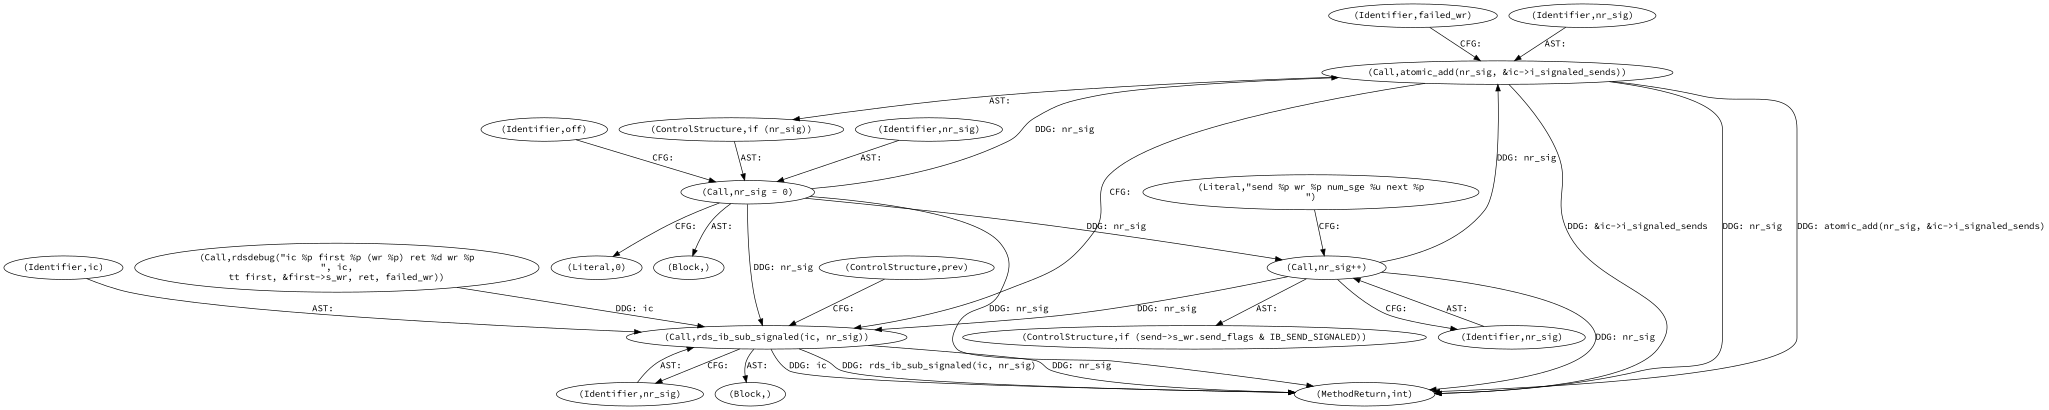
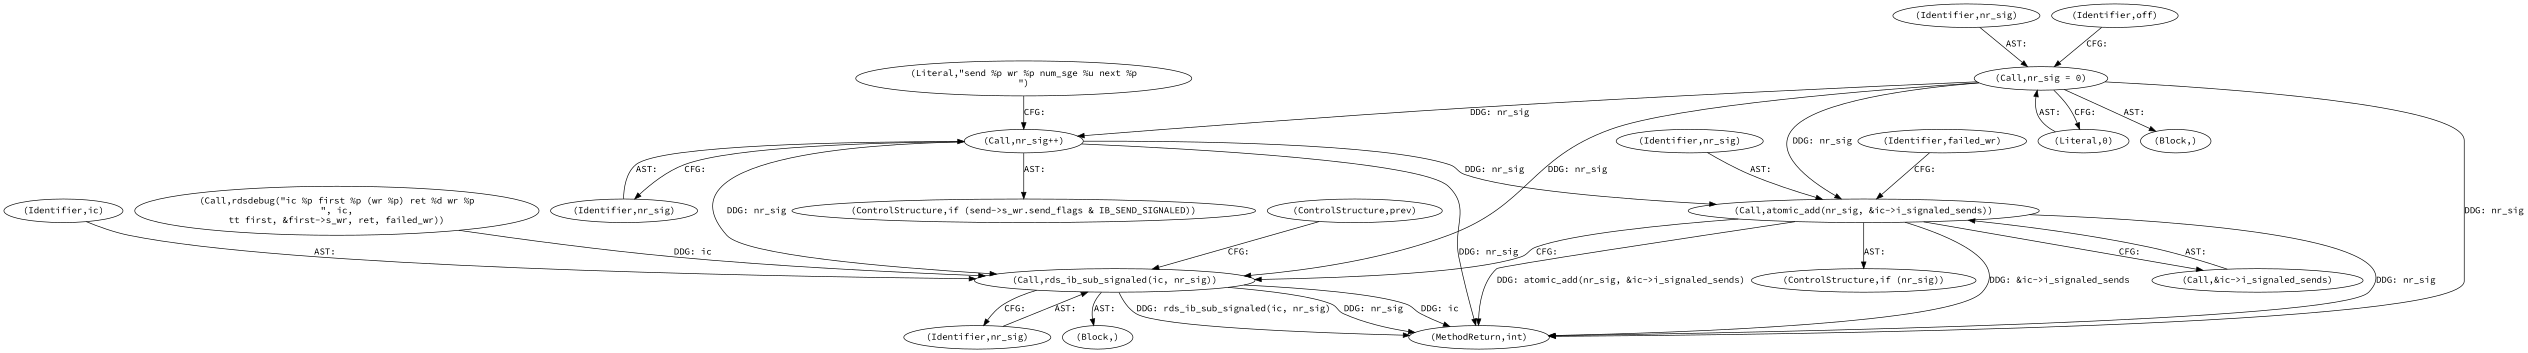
edge "(ControlStructure,if (nr_sig))" -> "(Call,nr_sig = 0)": now "(Literal,0)" -> "(Call,nr_sig = 0)"
node "(Call,&ic->i_signaled_sends)": added
